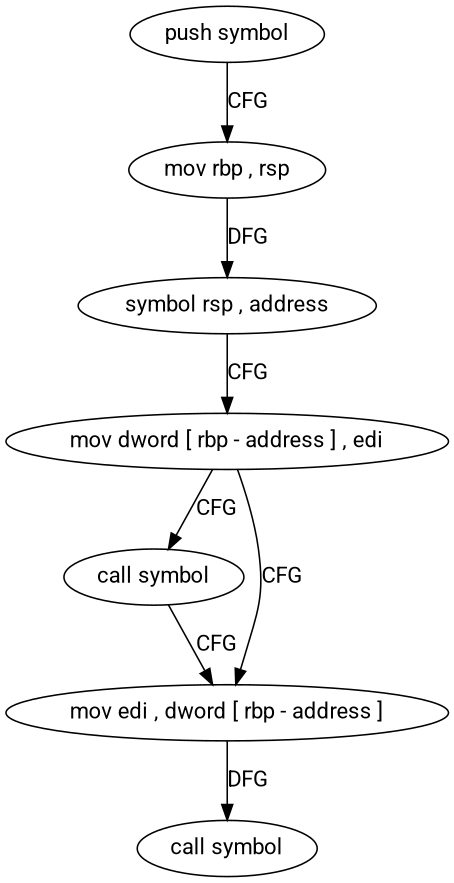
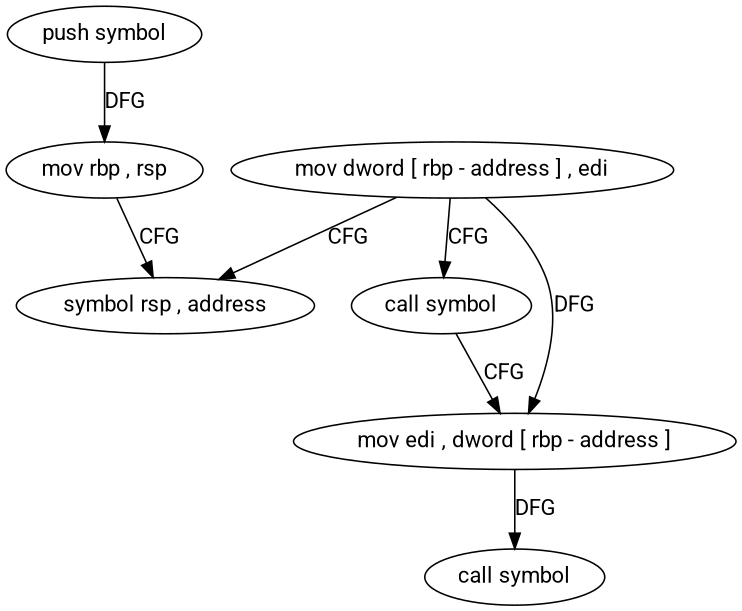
edge "push symbol" -> "mov rbp , rsp": label "CFG" -> "DFG"
edge "mov rbp , rsp" -> "symbol rsp , address": label "DFG" -> "CFG"
edge "symbol rsp , address" -> "mov dword [ rbp - address ] , edi": reversed
edge "mov dword [ rbp - address ] , edi" -> "mov edi , dword [ rbp - address ]": label "CFG" -> "DFG"
